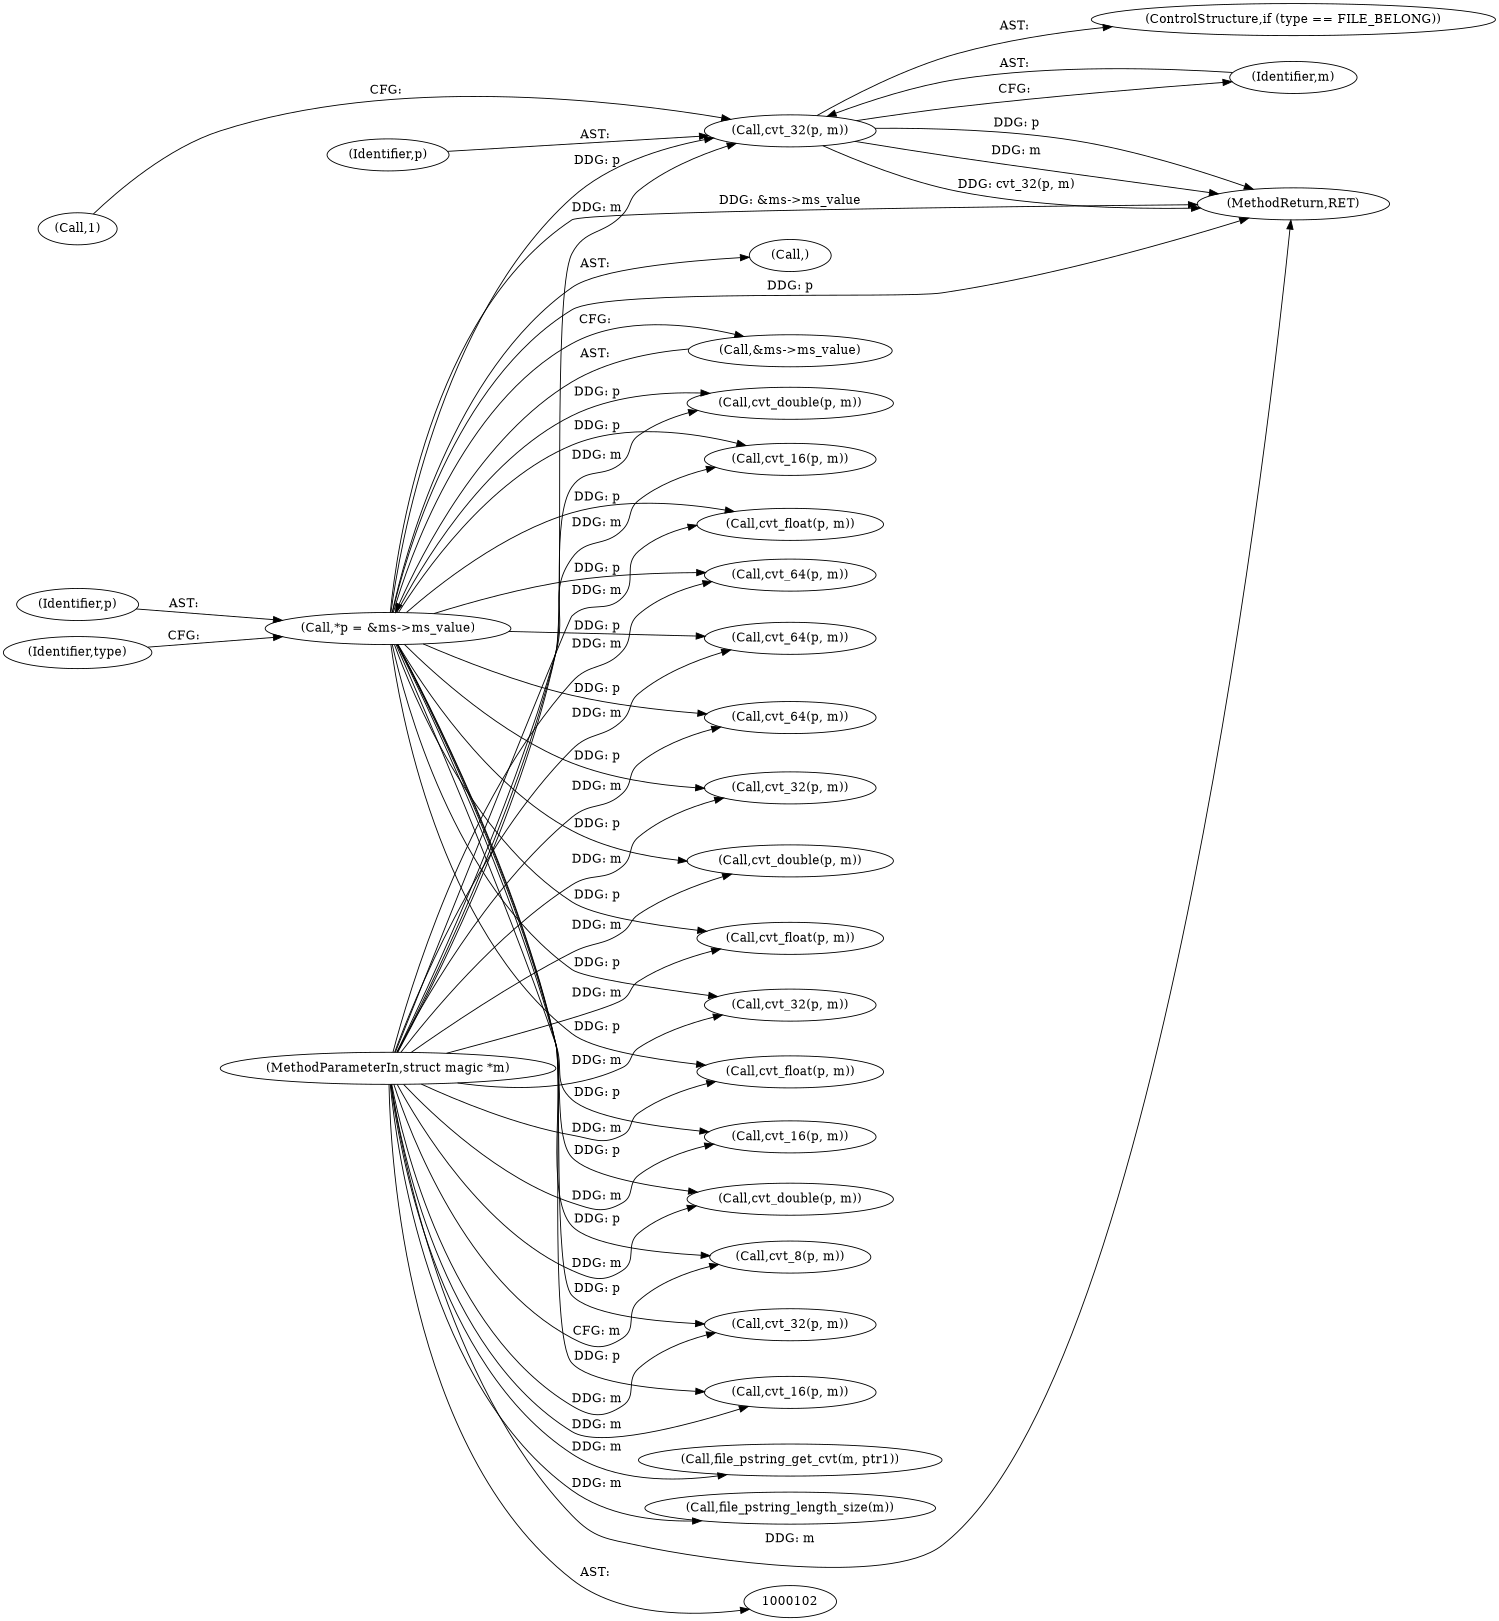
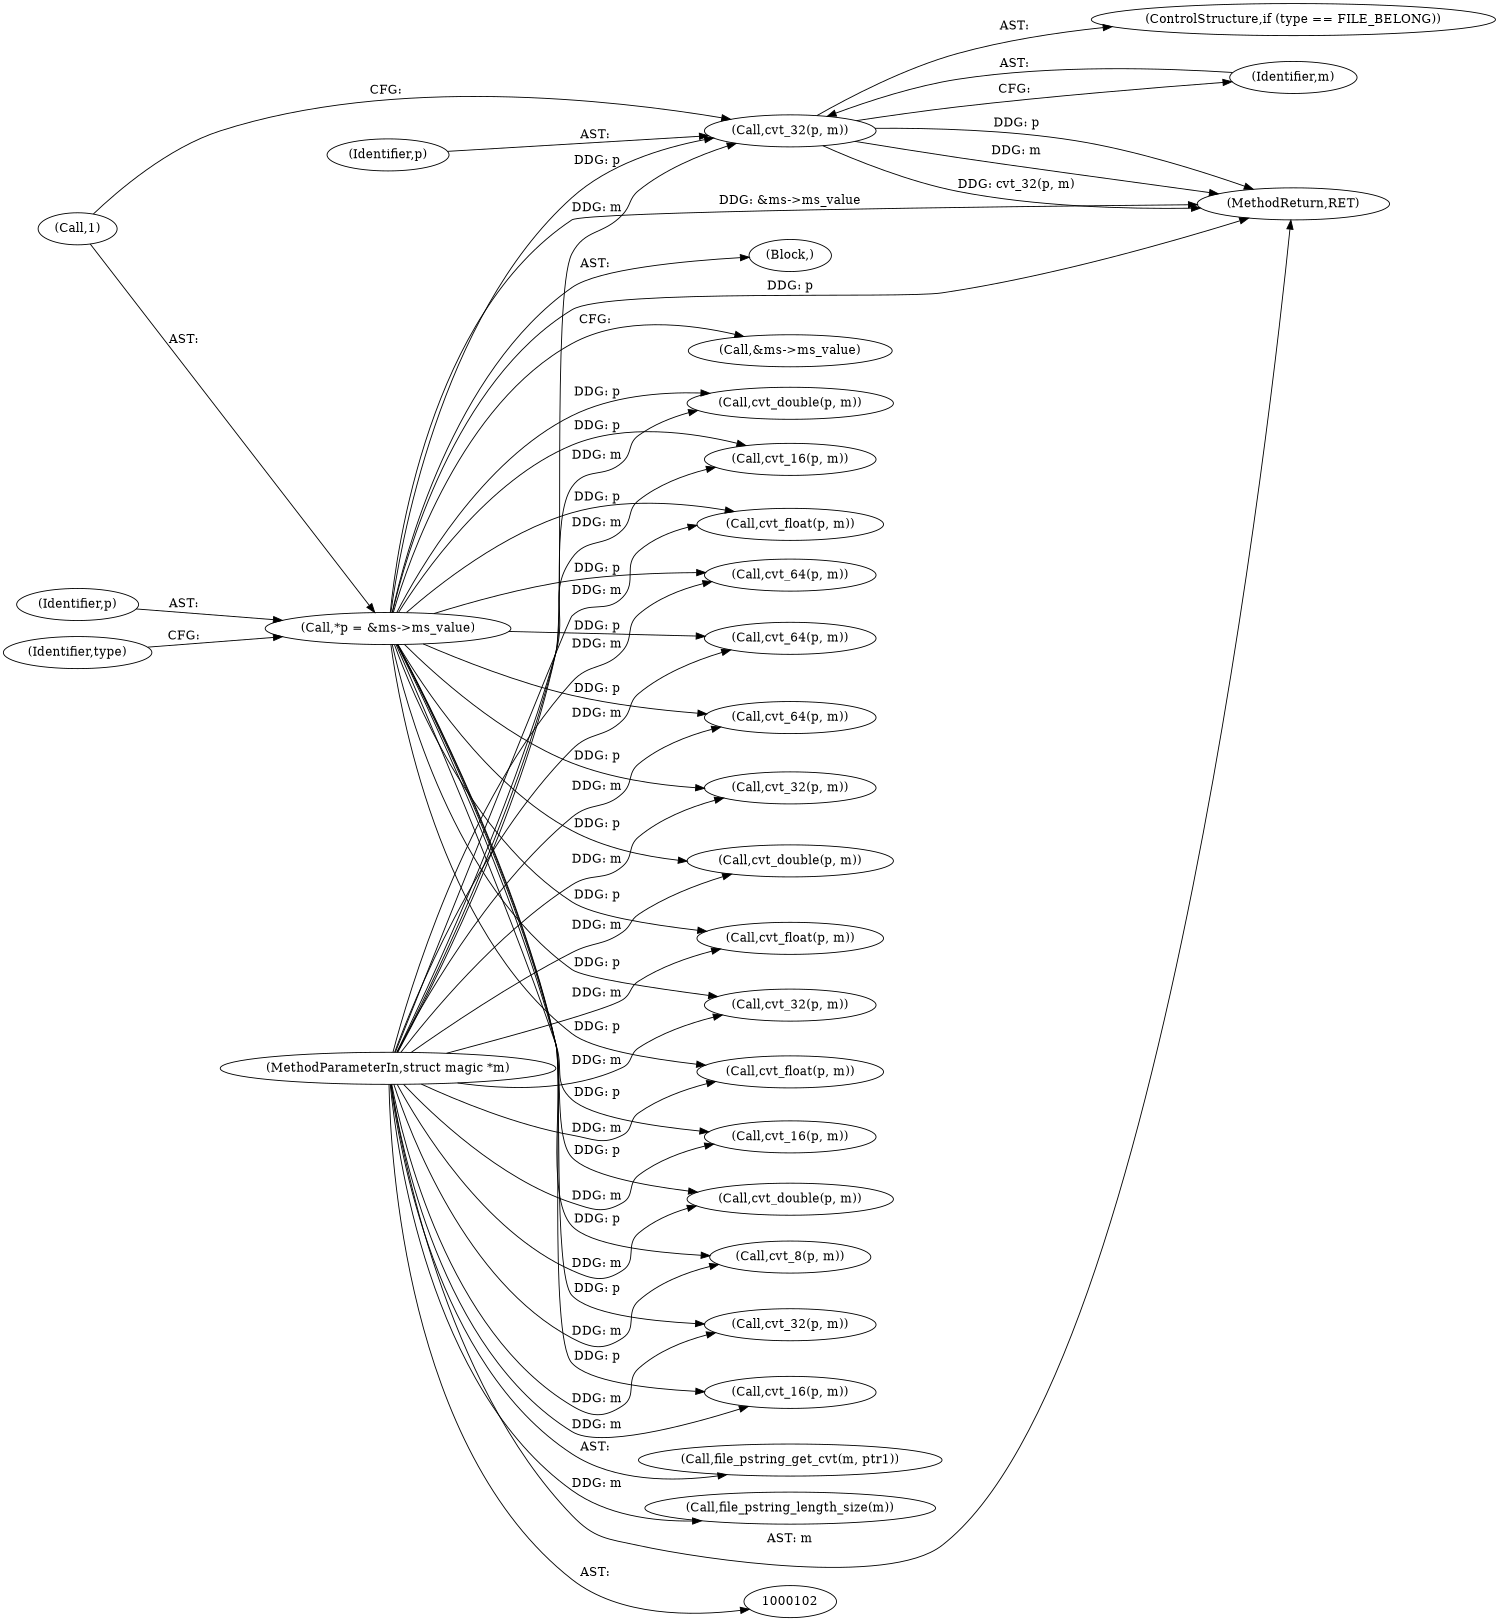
node "(Call,)": label "(Call,)" -> "(Block,)"
edge "(Call,&ms->ms_value)" -> "(Call,*p = &ms->ms_value)": now "(Call,1)" -> "(Call,*p = &ms->ms_value)"
edge "(MethodParameterIn,struct magic *m)" -> "(Call,cvt_8(p, m))": label "CFG: m" -> "DDG: m"
edge "(MethodParameterIn,struct magic *m)" -> "(Call,file_pstring_get_cvt(m, ptr1))": label "DDG: m" -> "AST: "
edge "(MethodParameterIn,struct magic *m)" -> "(MethodReturn,RET)": label "DDG: m" -> "AST: m"
